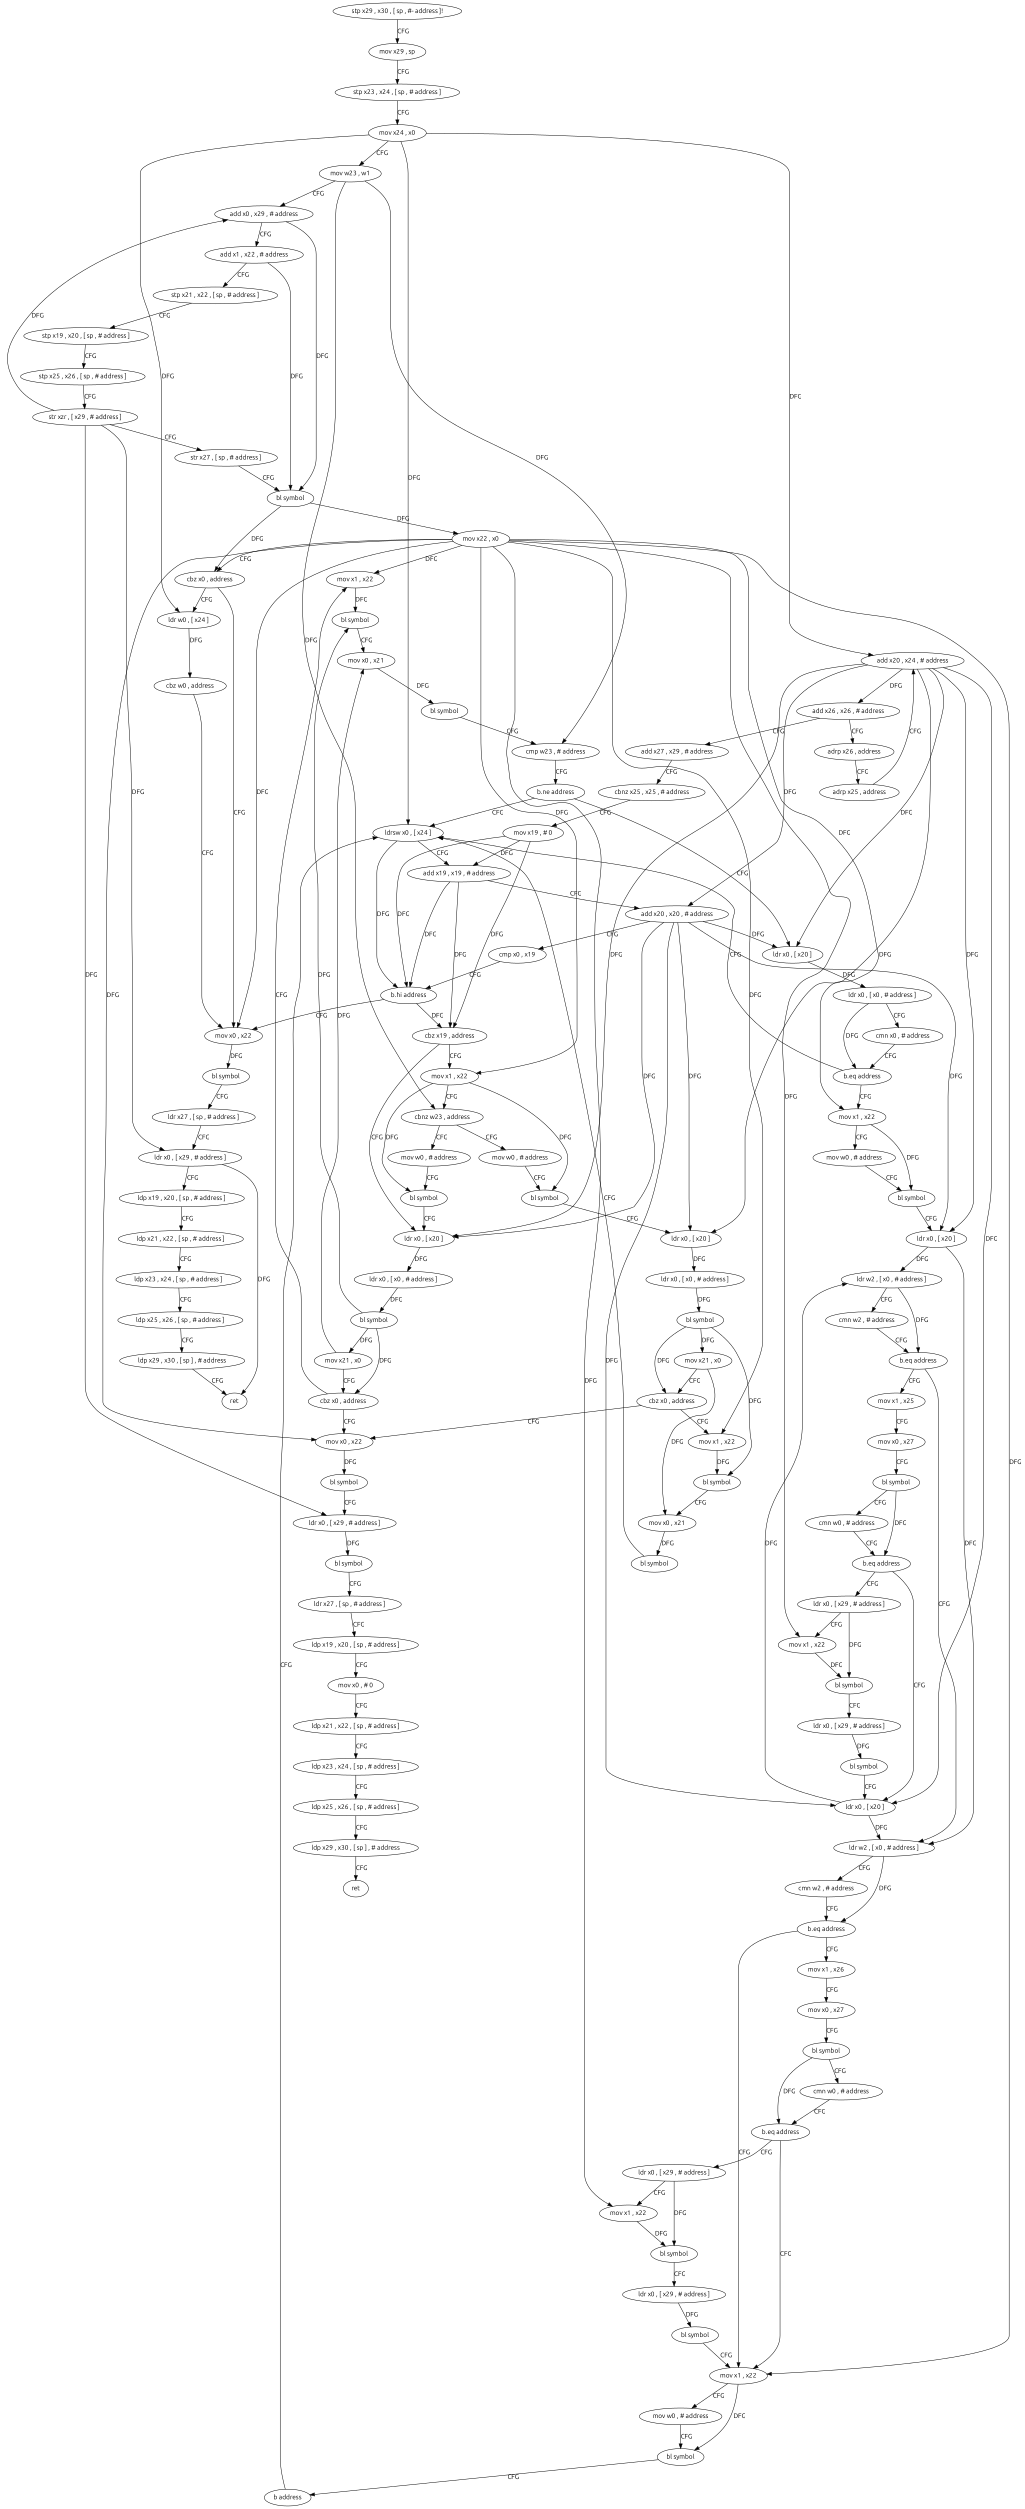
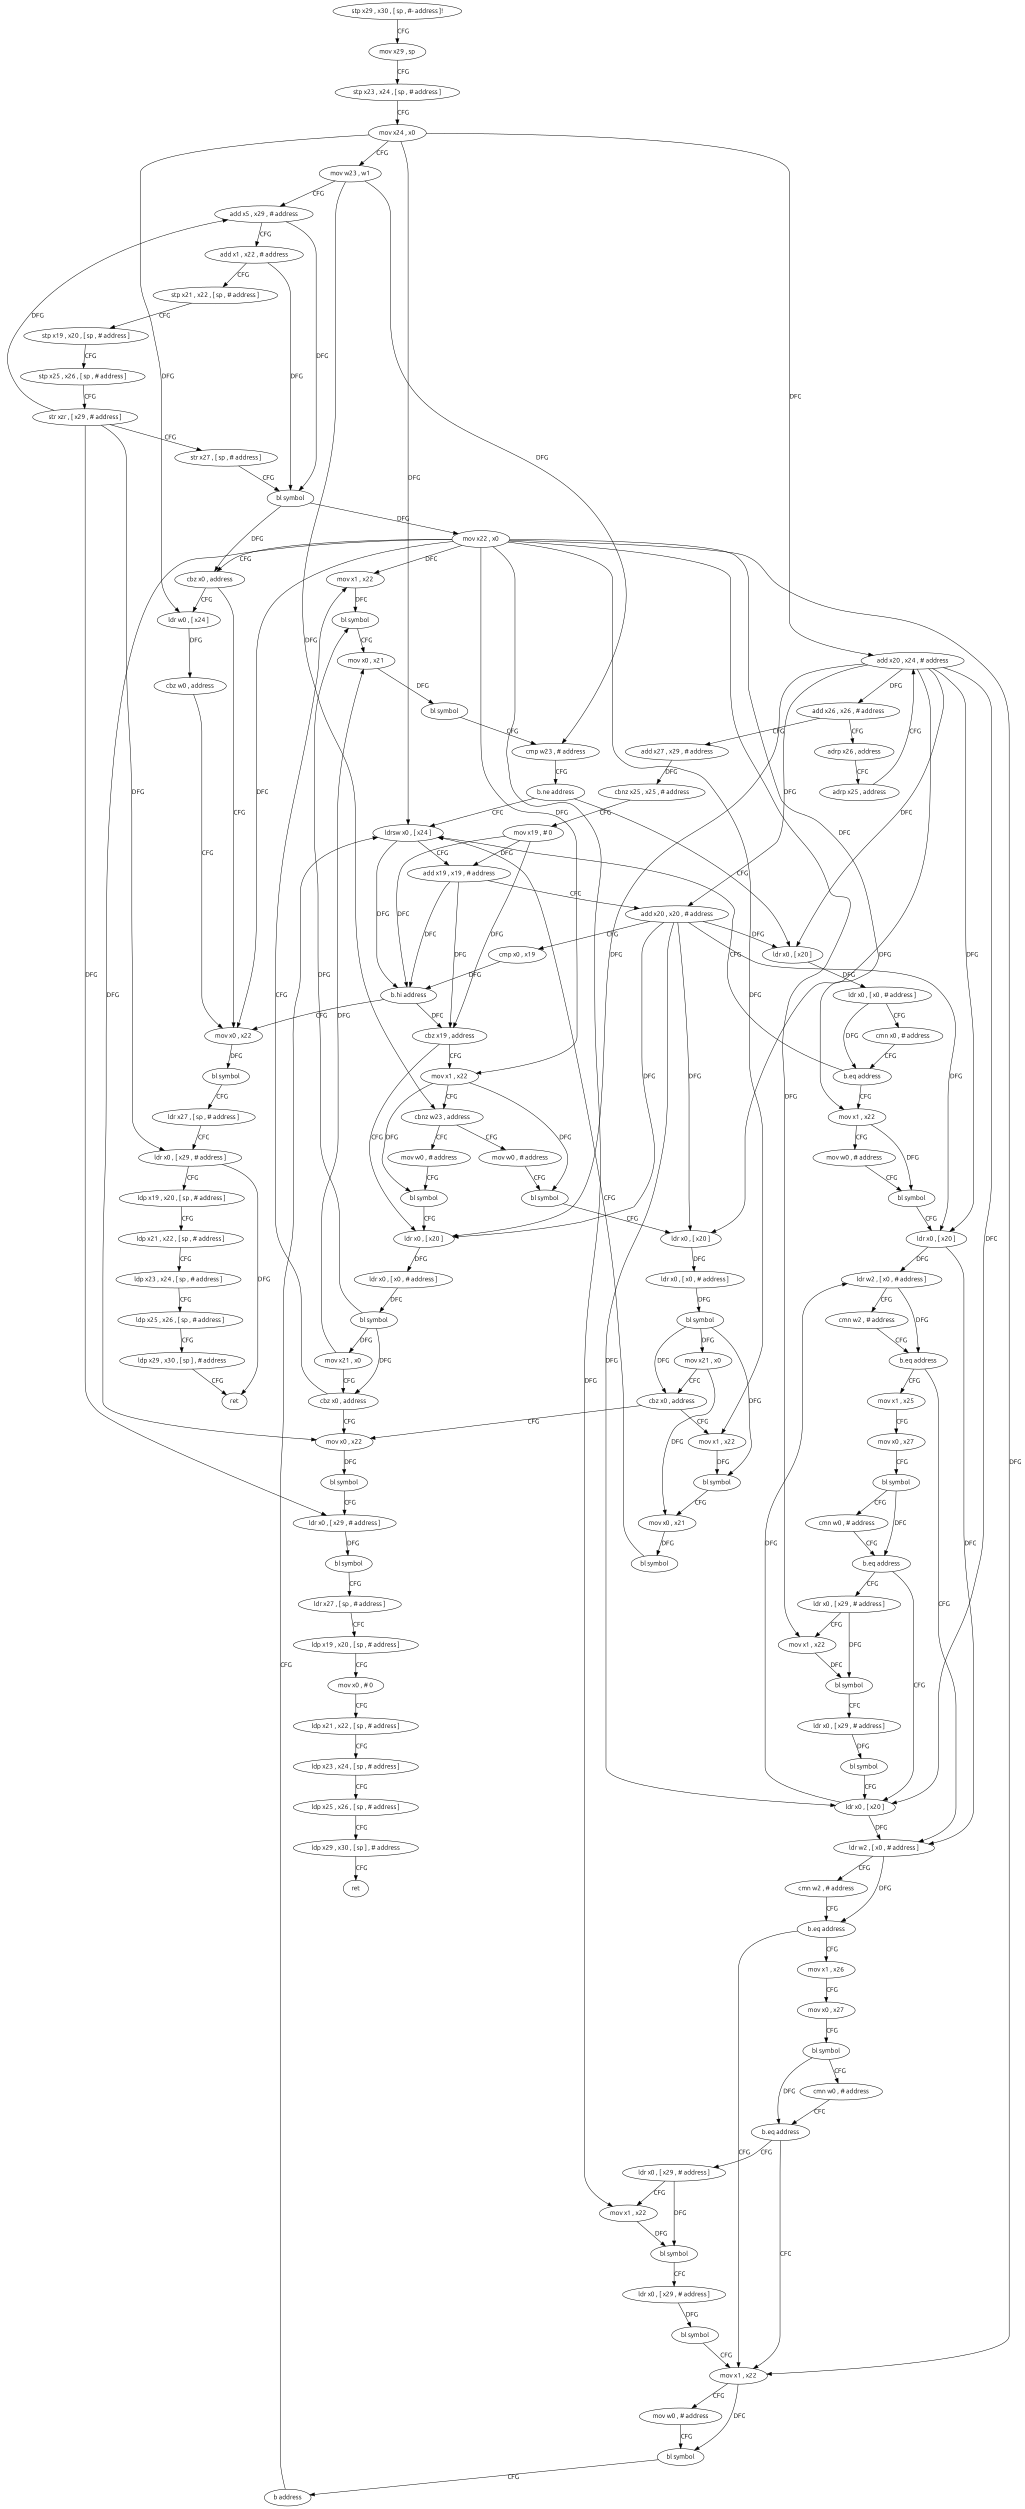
node "add x0 , x29 , # address": label "add x0 , x29 , # address" -> "add x5 , x29 , # address"
edge "add x27 , x29 , # address" -> "cbnz x25 , x25 , # address": label "CFG" -> "DFG"
edge "cmp x0 , x19" -> "b.hi address": label "CFG" -> "DFG"
